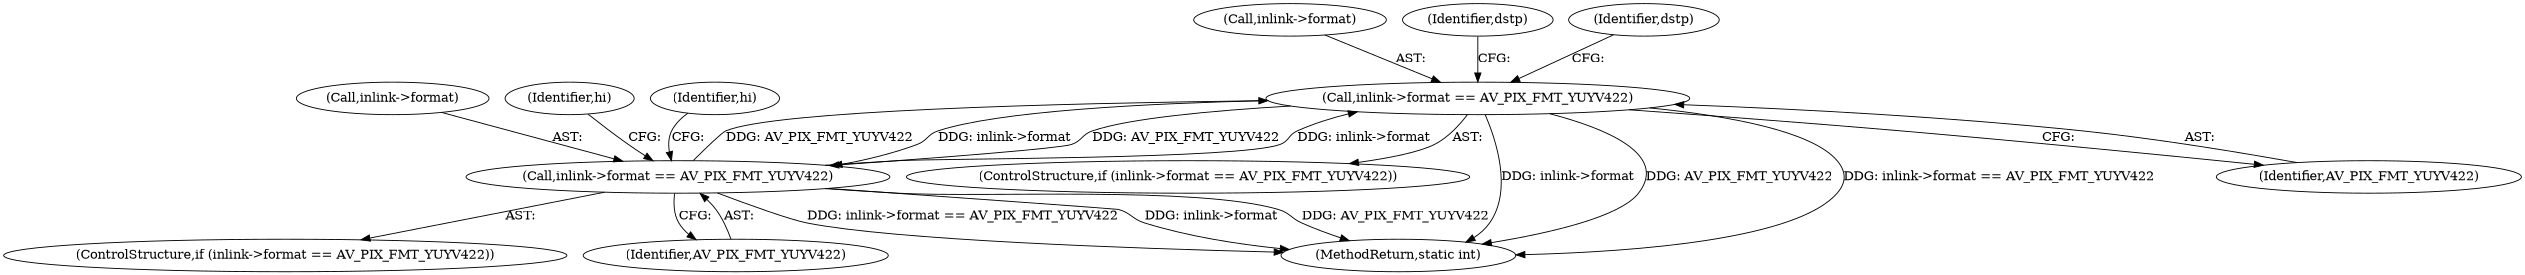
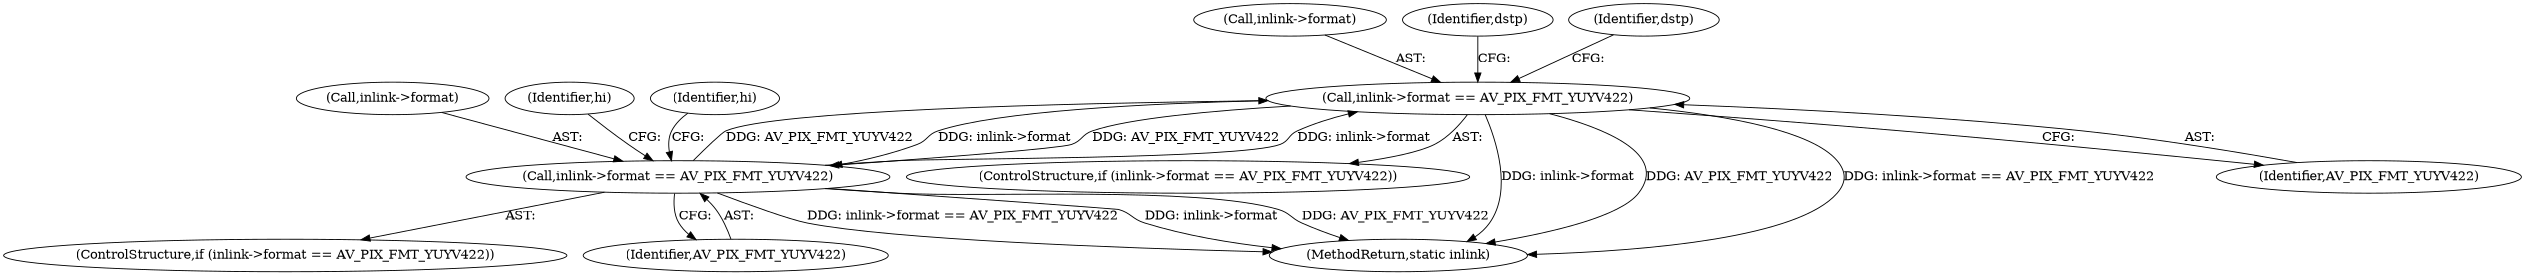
node "(MethodReturn,static int)": label "(MethodReturn,static int)" -> "(MethodReturn,static inlink)"
